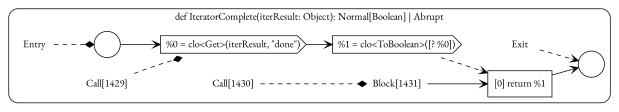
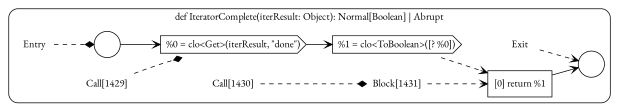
edge "Block[1431]" -> "[0] return %1": style solid -> dashed
